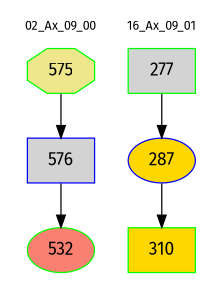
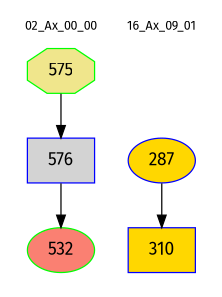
cluster "02_Ax_09_00": label "02_Ax_09_00" -> "02_Ax_00_00"
node "277": removed
node "310": color green -> blue
